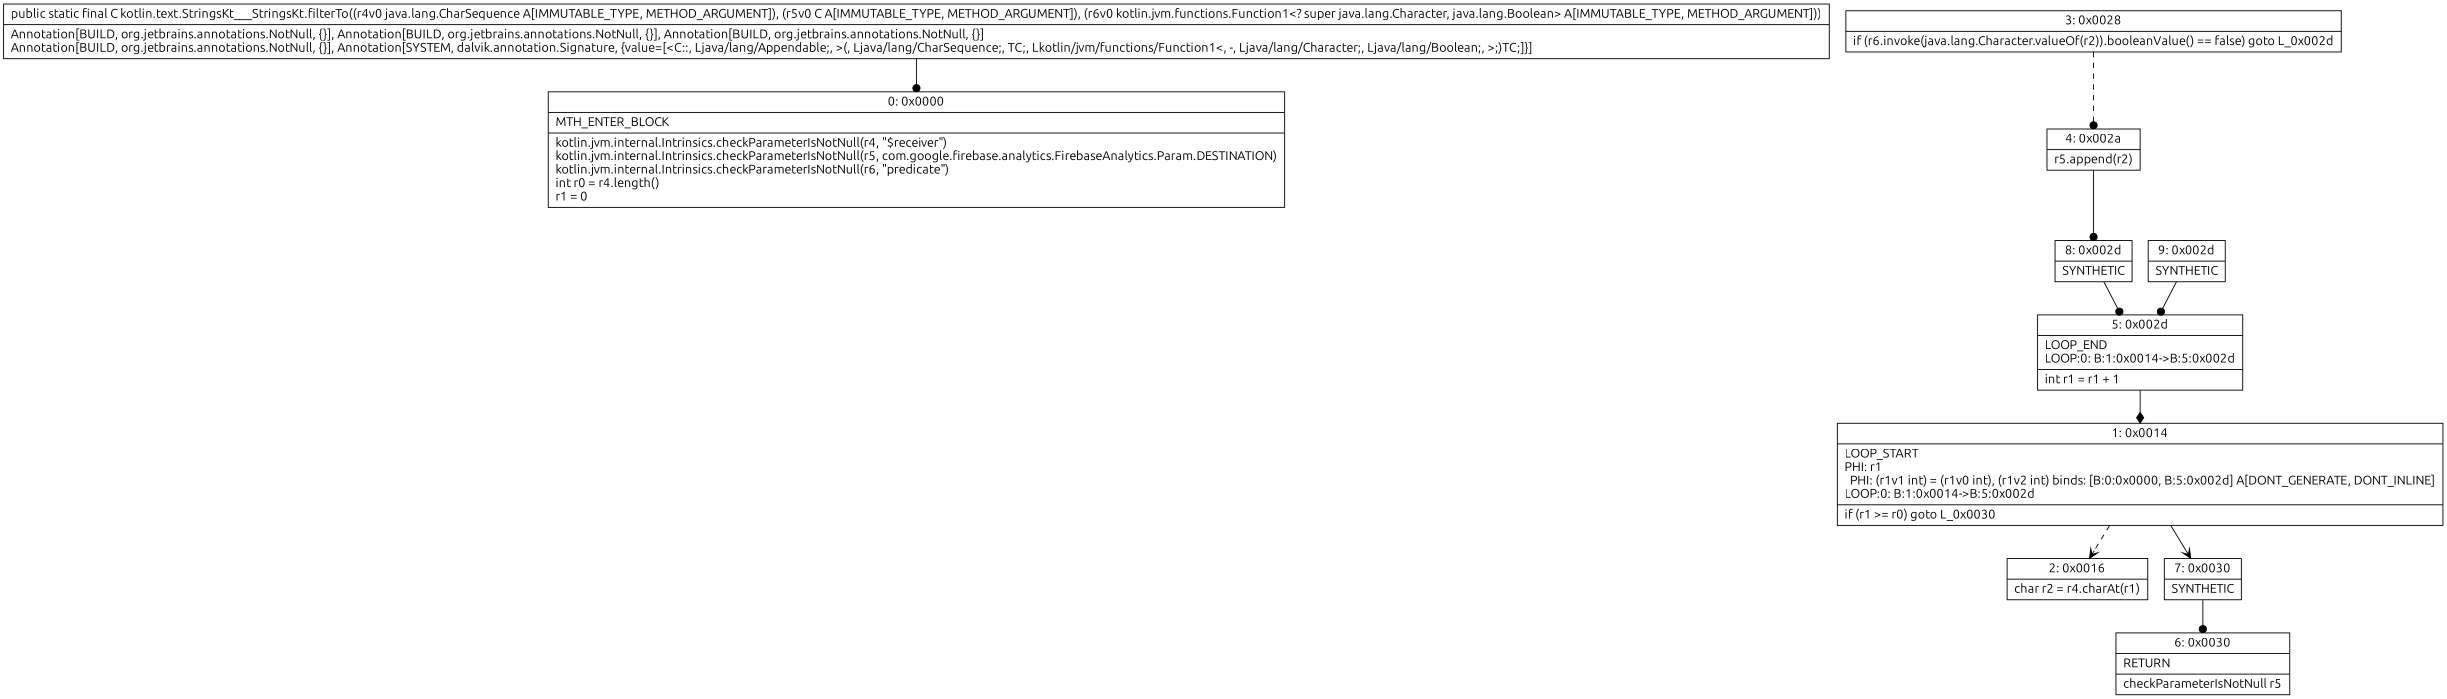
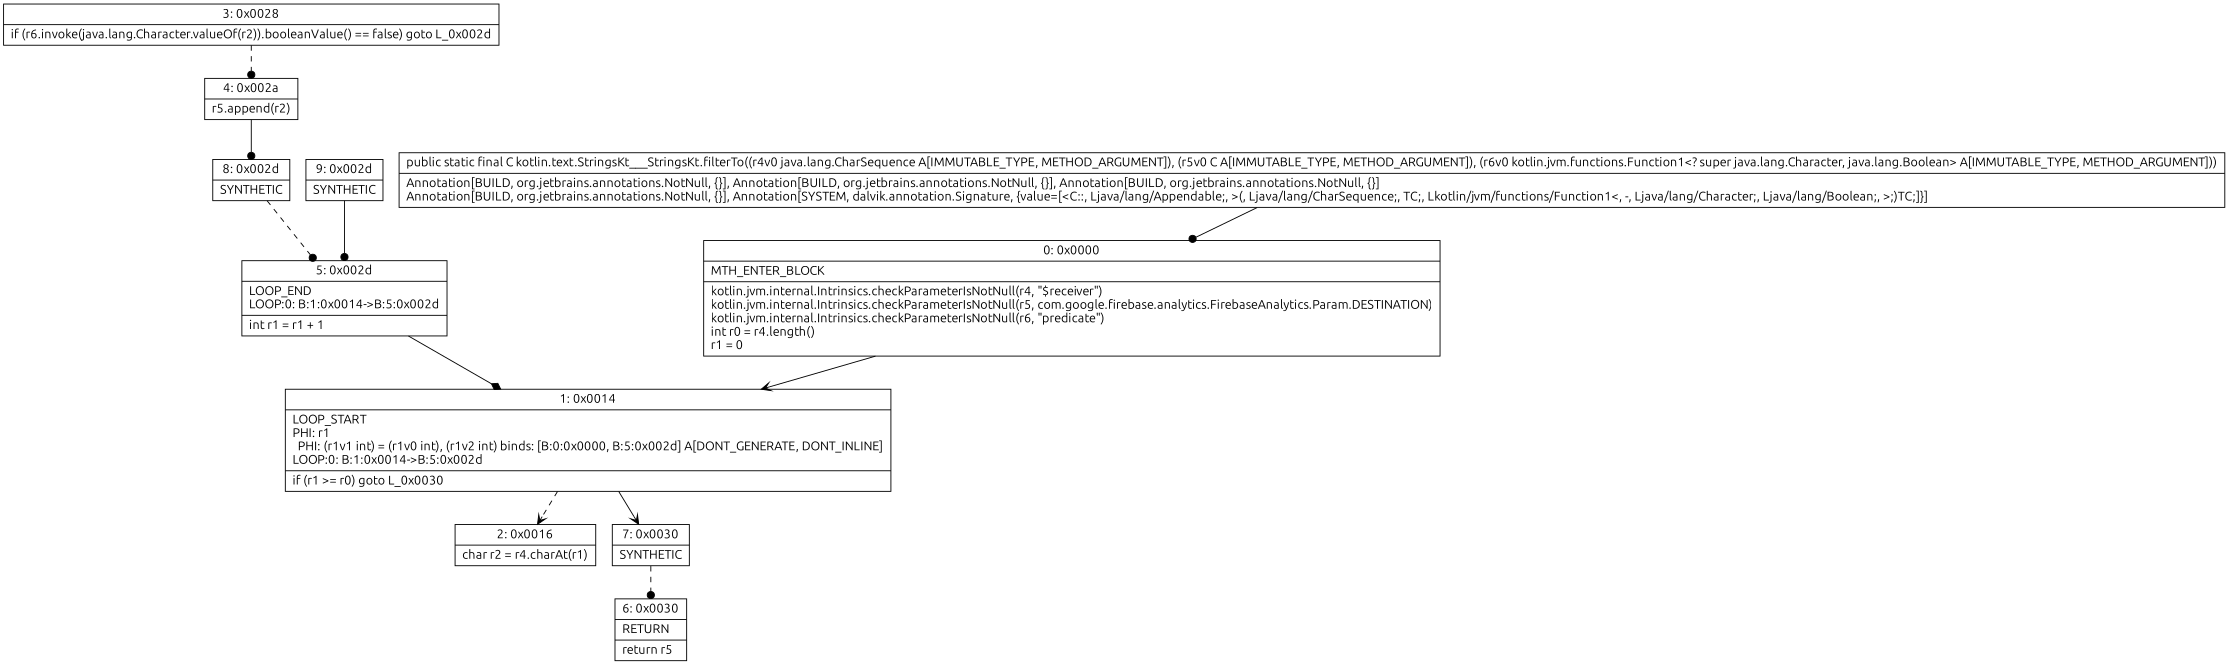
edge "8: 0x002d" -> "5: 0x002d": style solid -> dashed
edge "0: 0x0000" -> "1: 0x0014": added
edge "7: 0x0030" -> "6: 0x0030": style solid -> dashed
node "6: 0x0030": text "checkParameterIsNotNull r5" -> "return r5"
